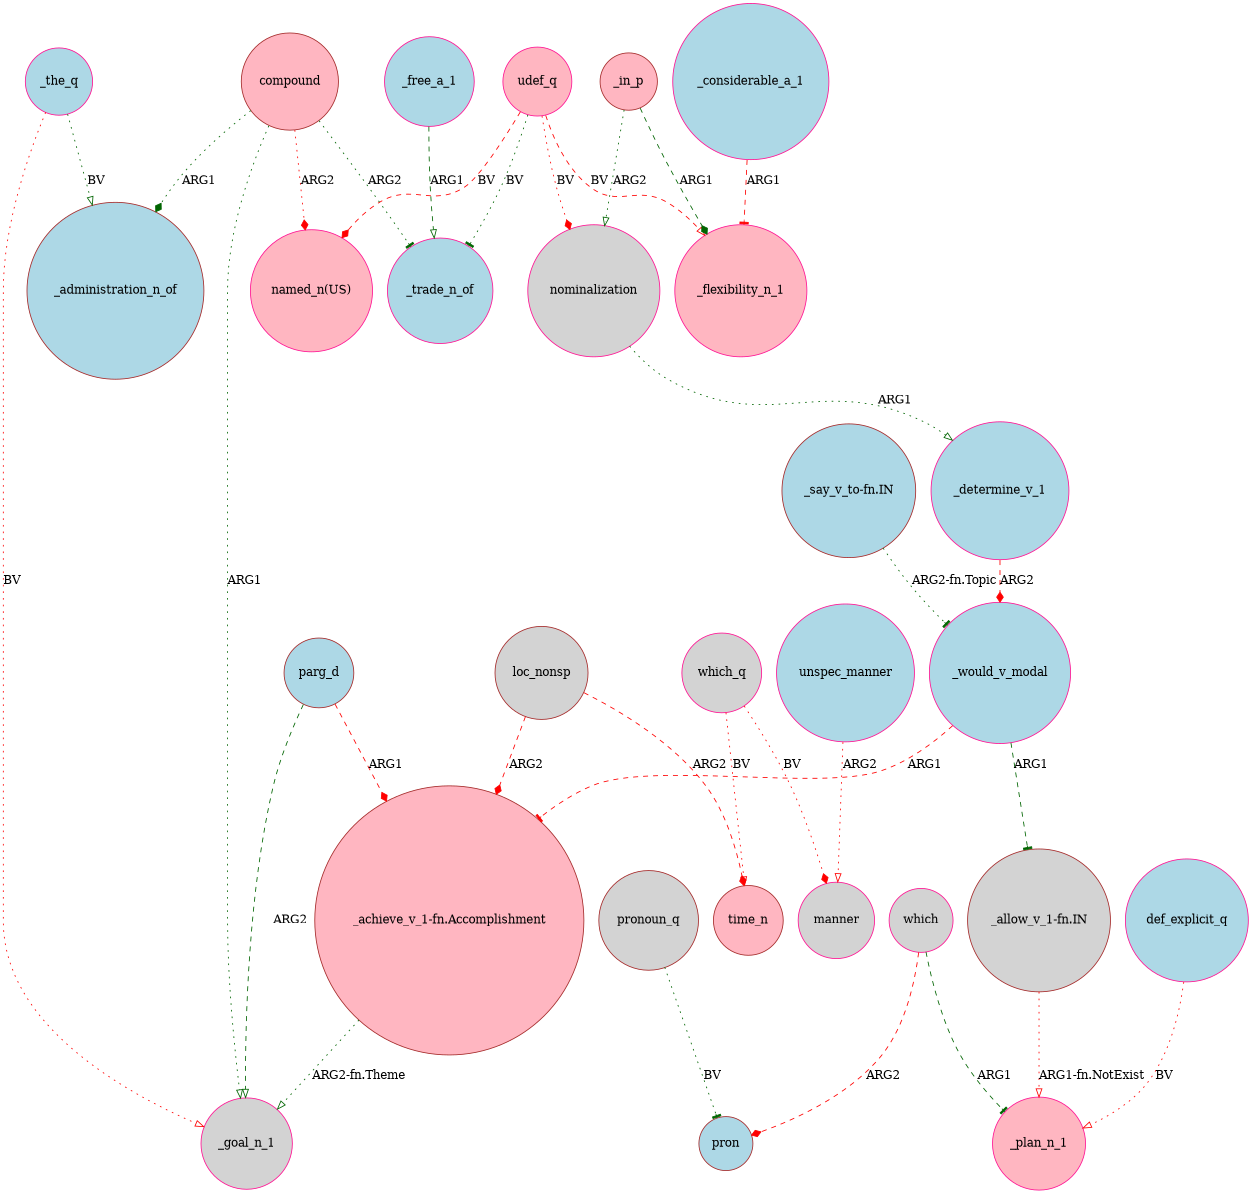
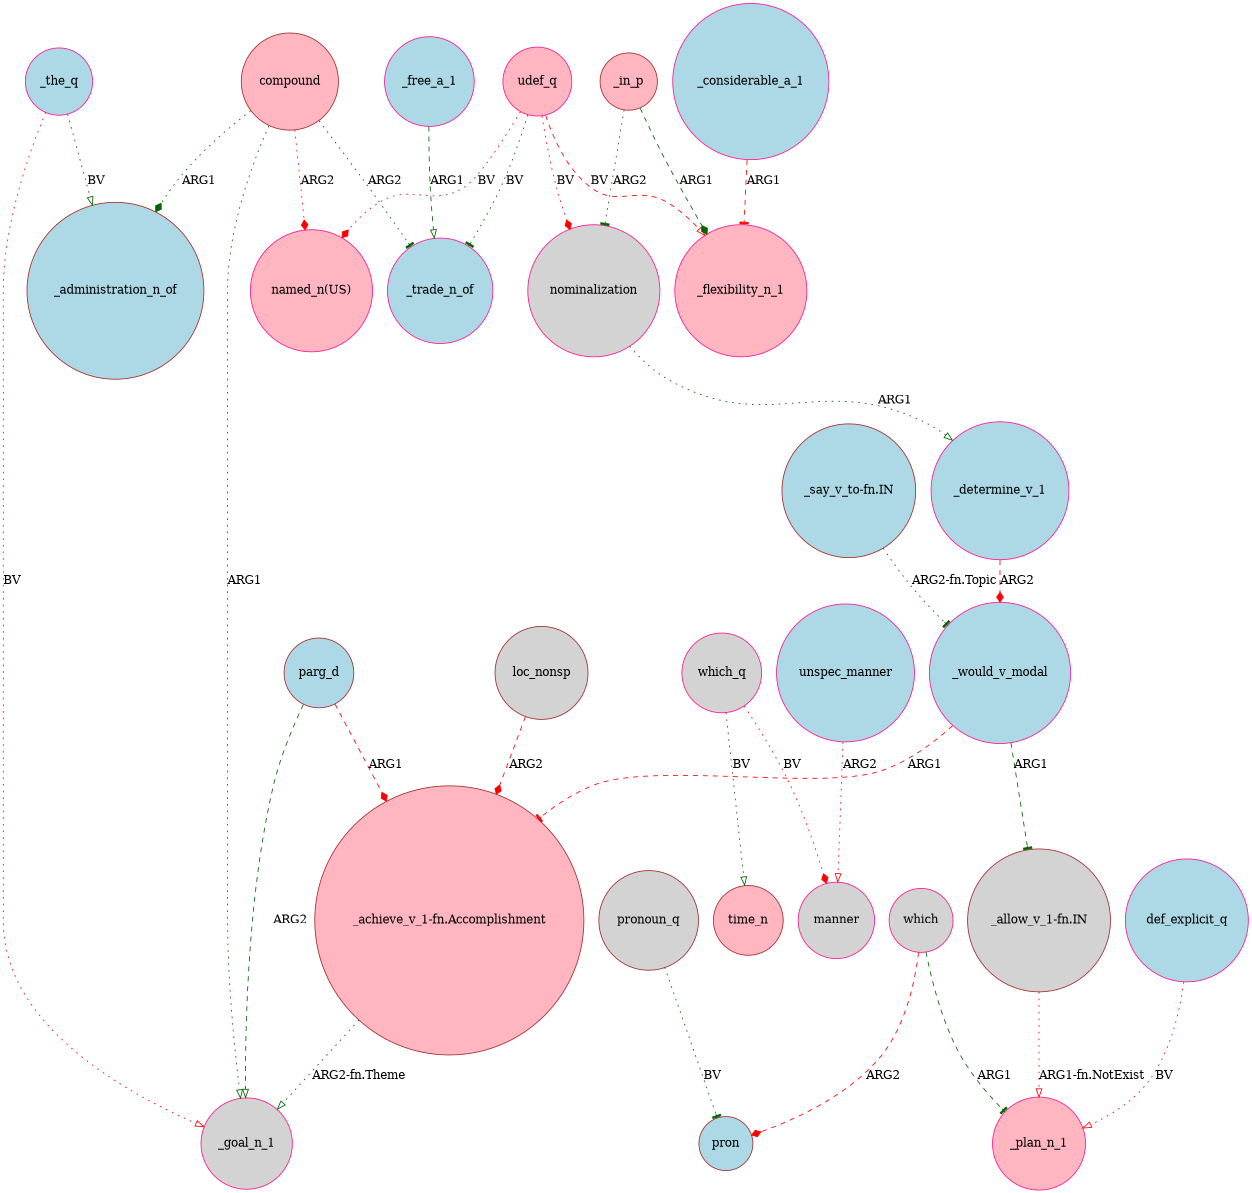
edge "_in_p" -> "nominalization": arrowhead onormal -> tee
edge "udef_q" -> "named_n(US)": style dashed -> dotted
edge "loc_nonsp" -> "time_n": removed, label "ARG2"
edge "which_q" -> "time_n": color red -> darkgreen
